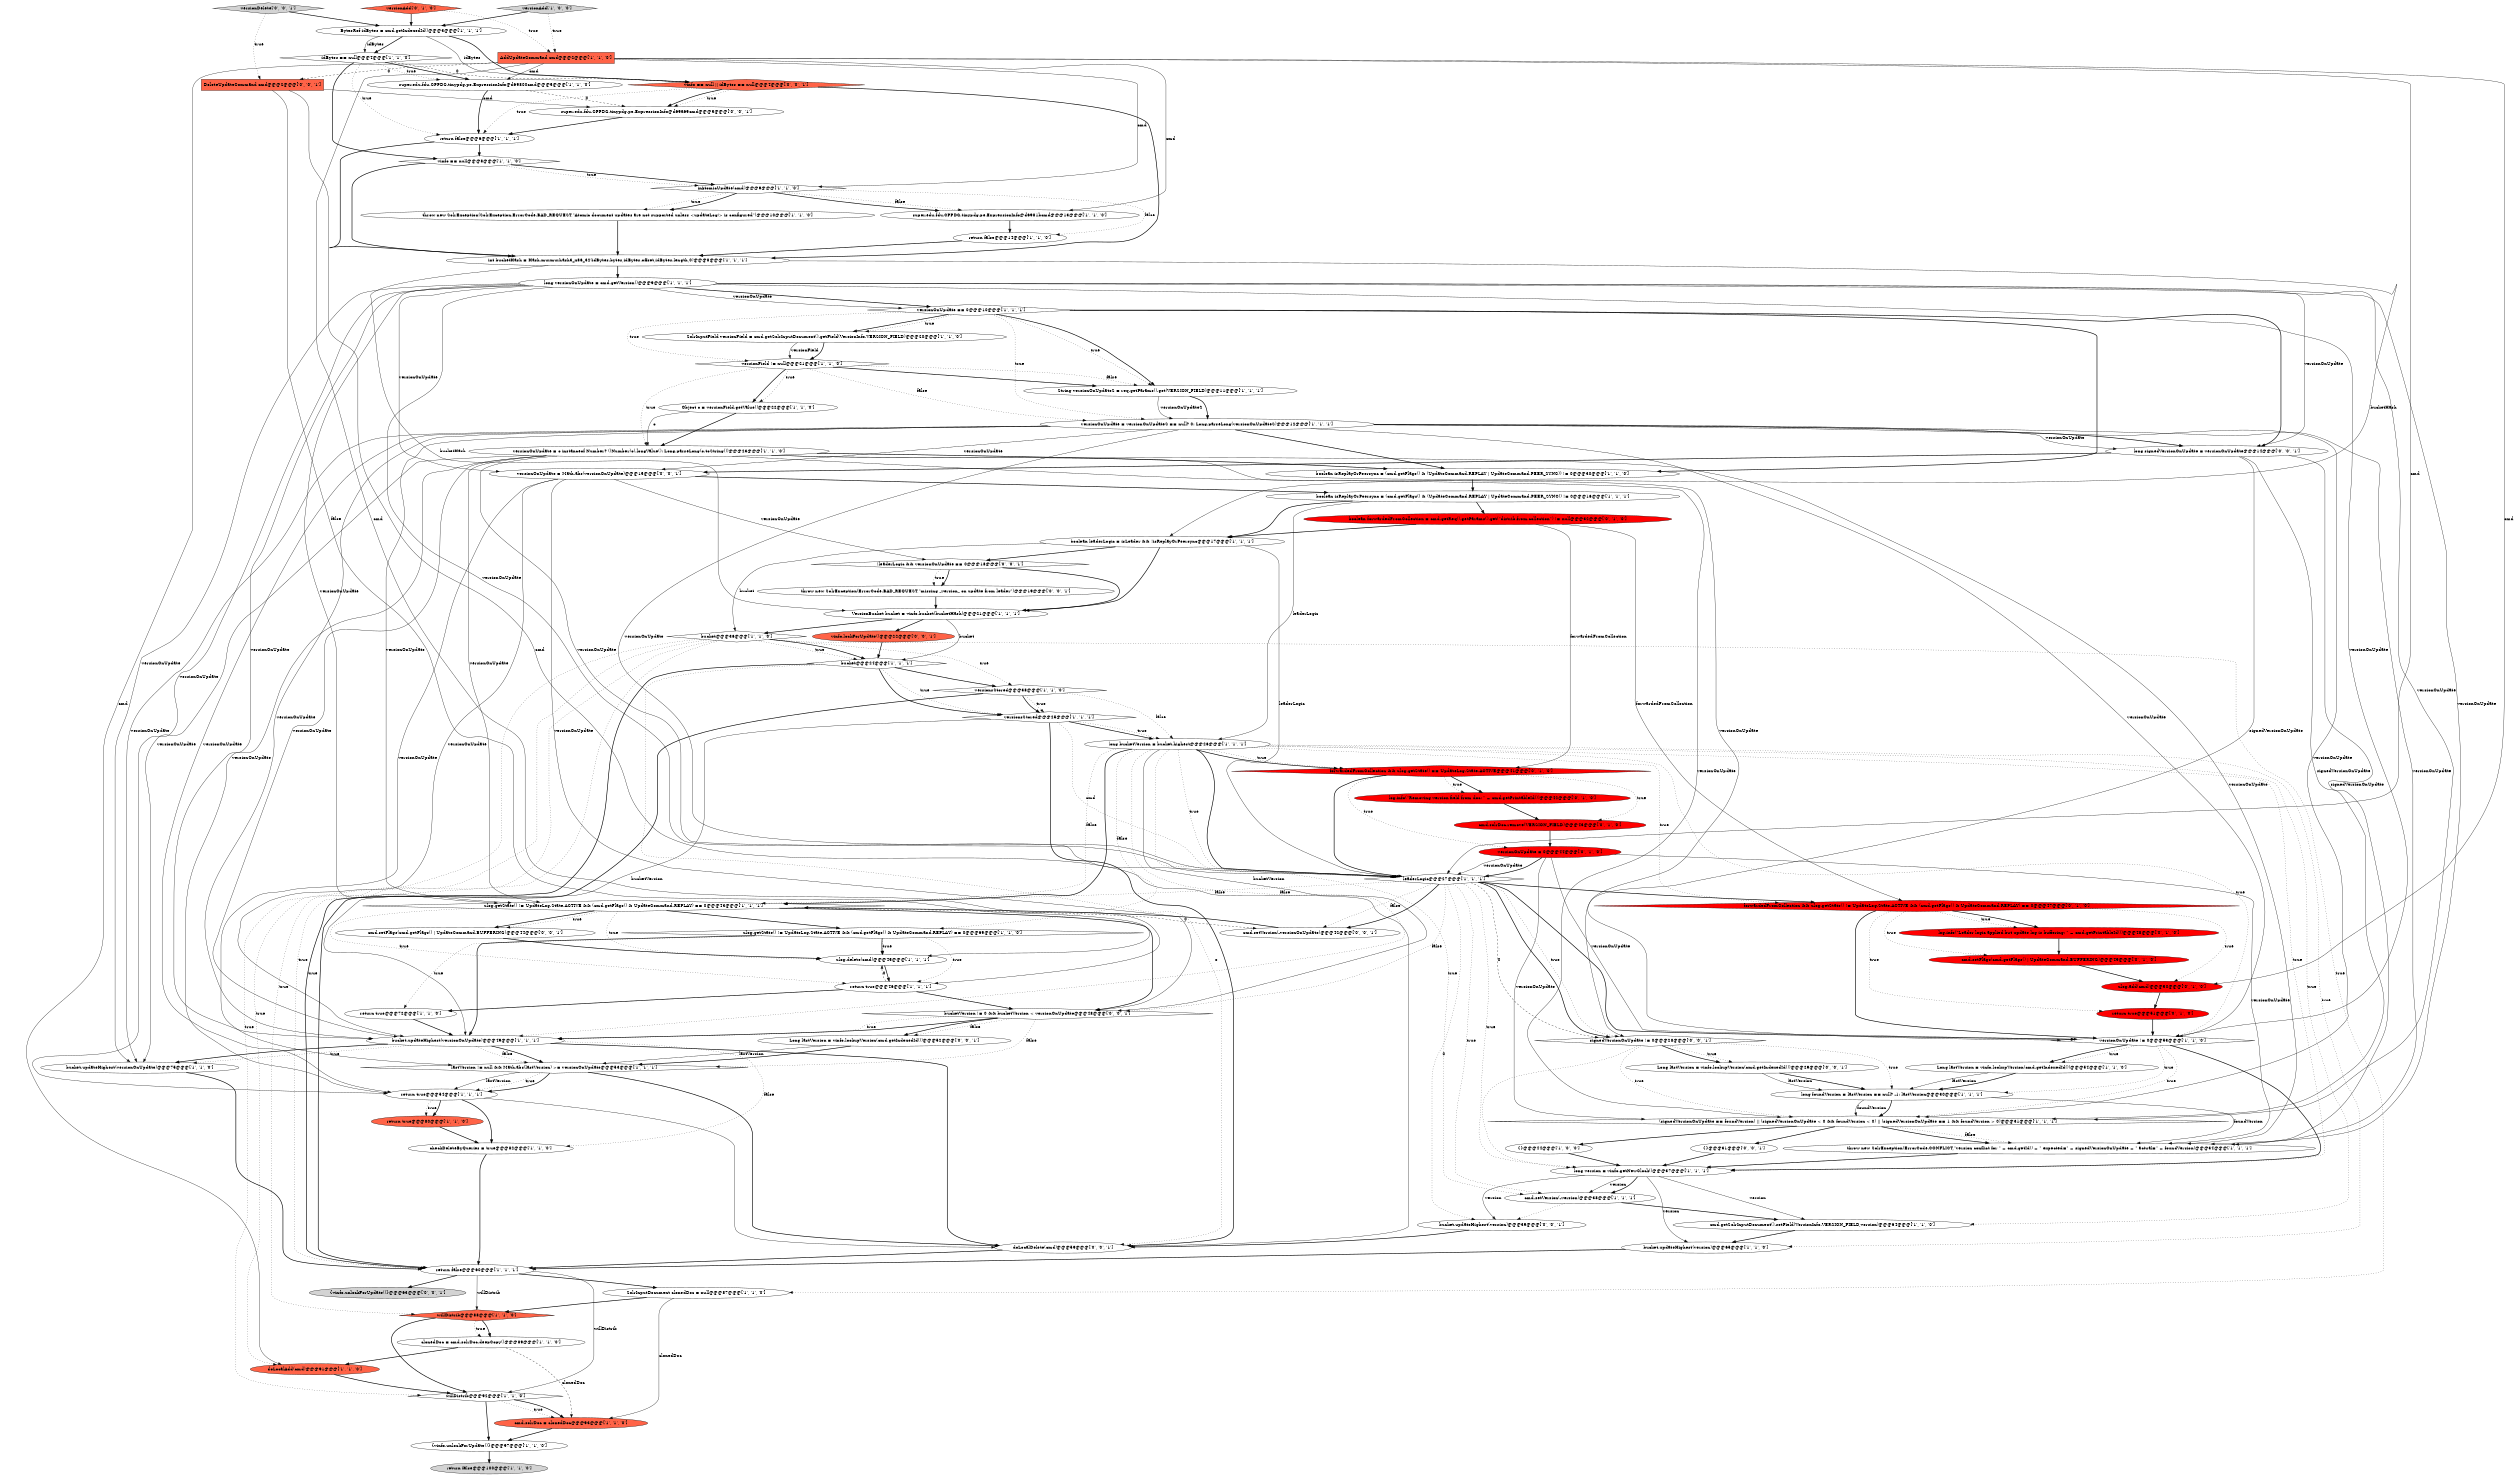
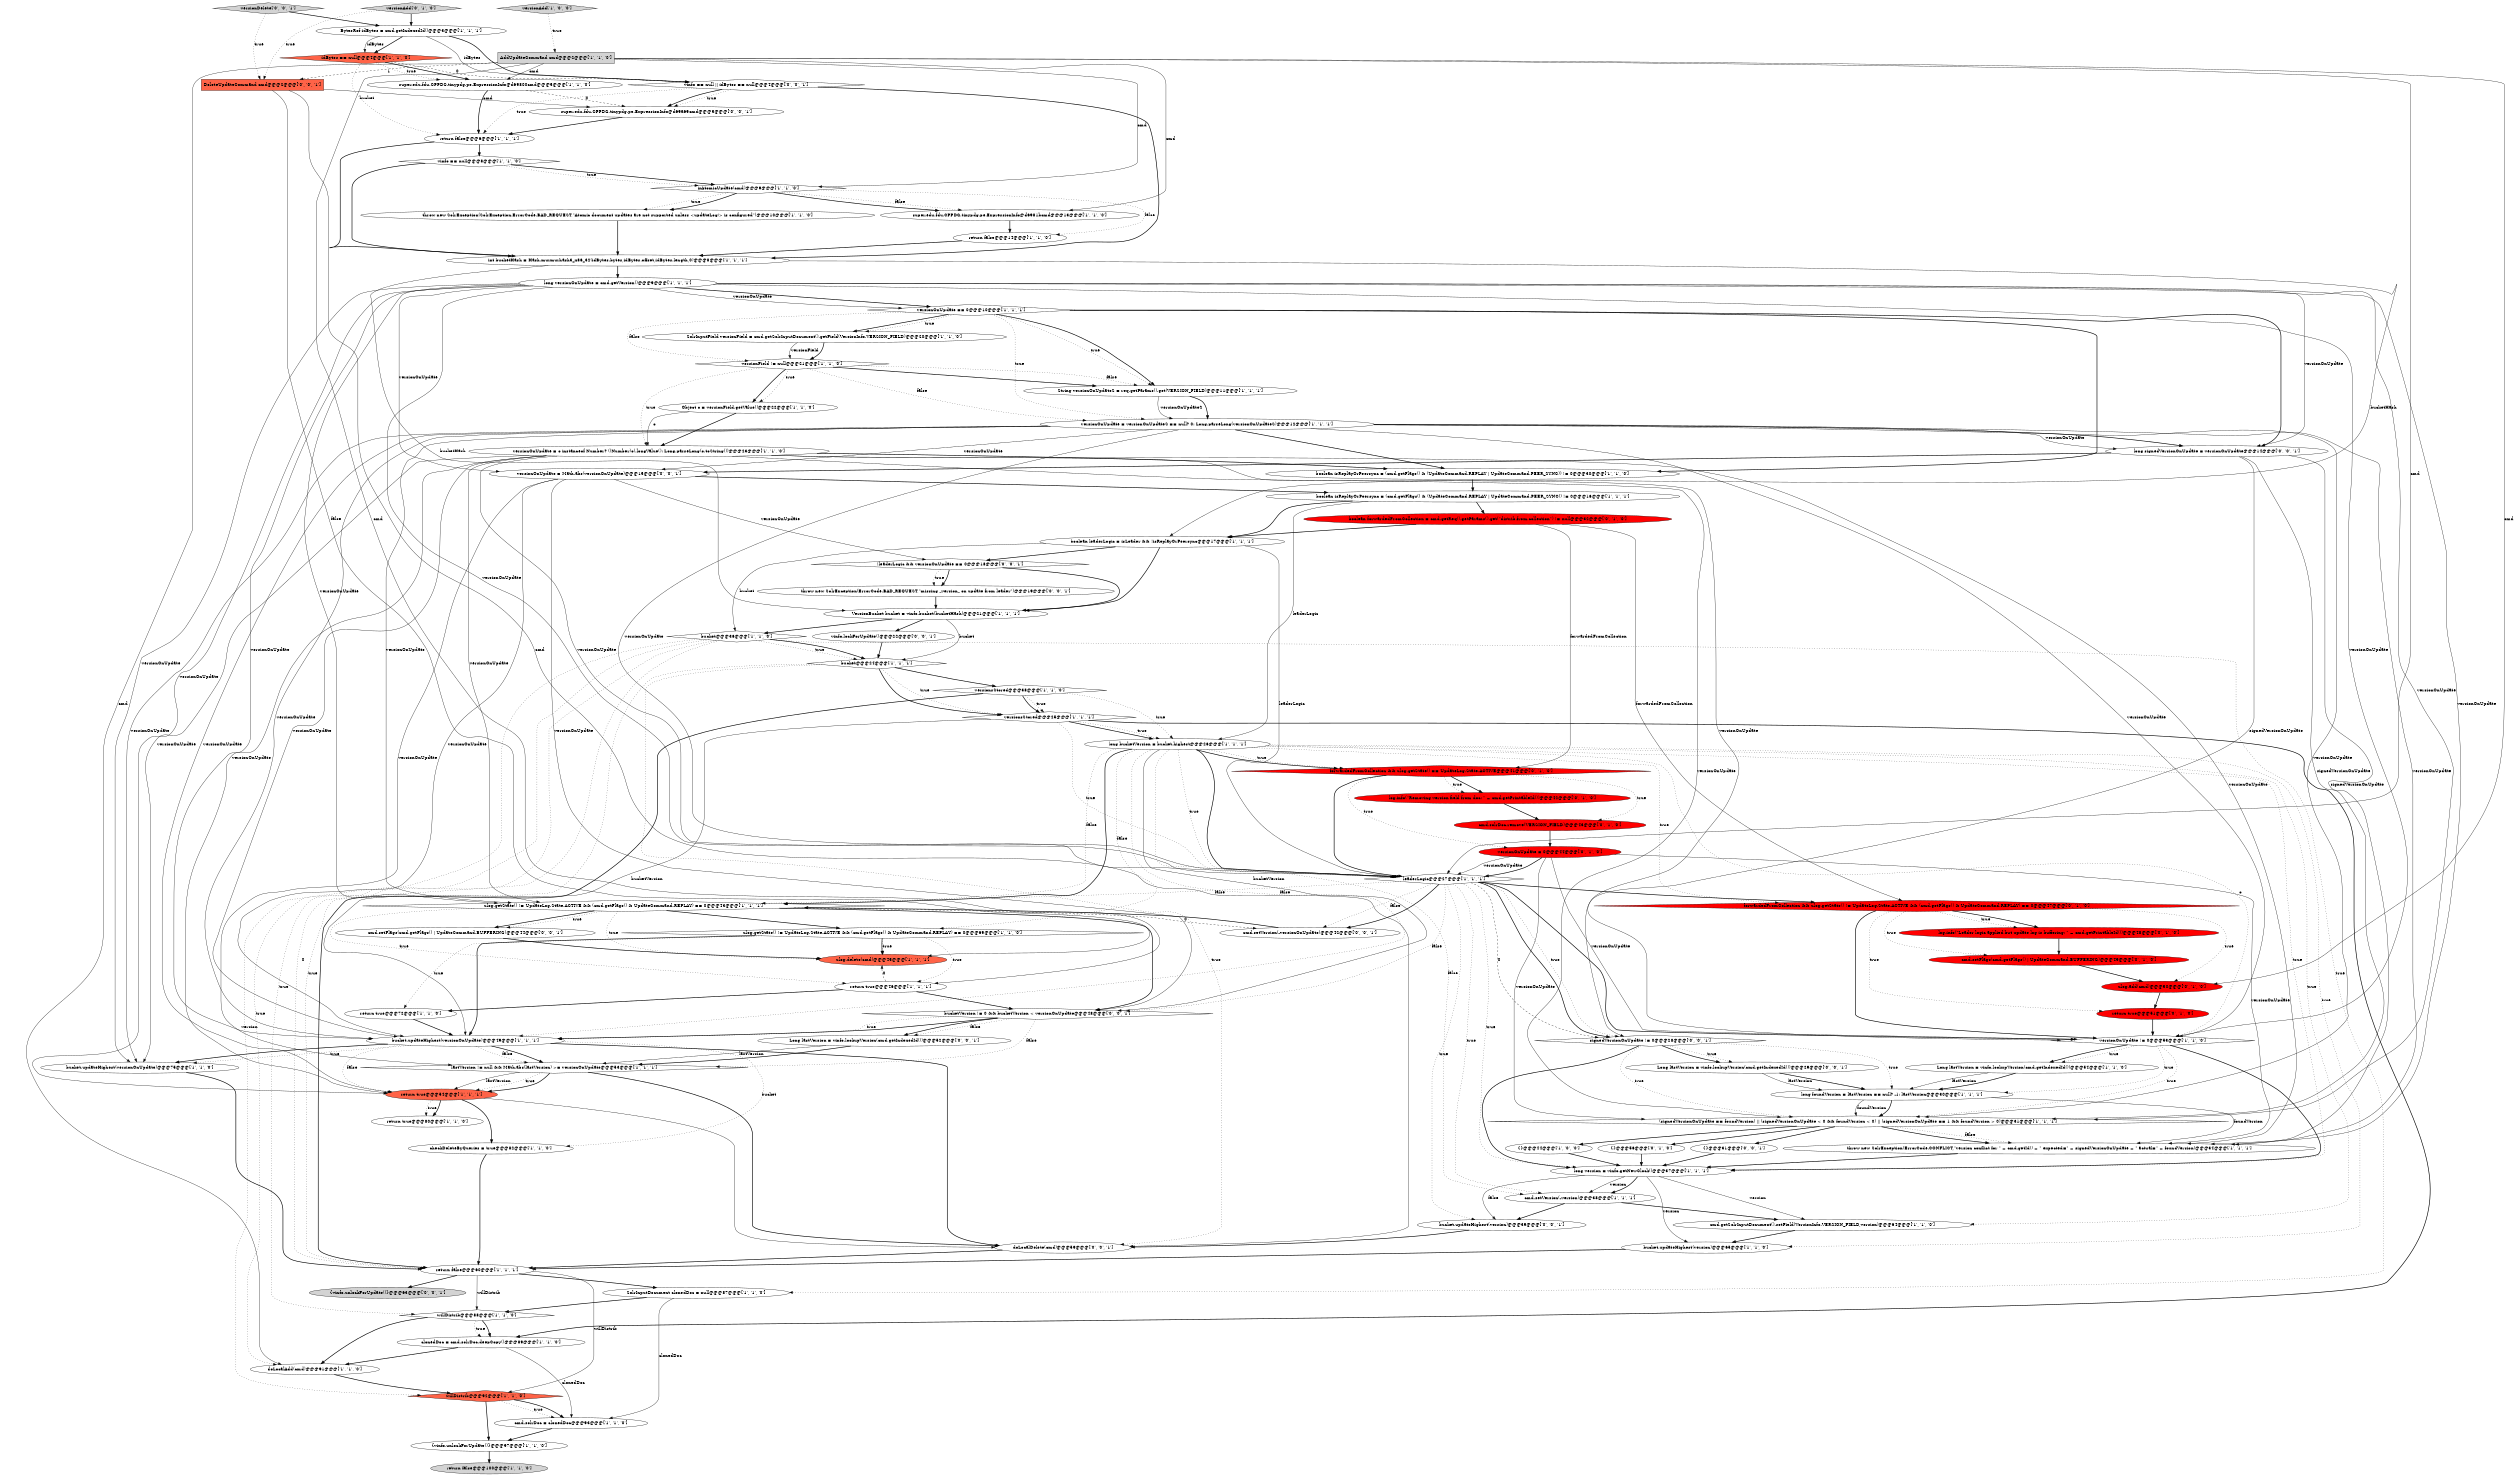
node "versionAdd['0', '1', '0']": fillcolor tomato -> lightgray
edge "versionAdd['1', '0', '0']" -> "BytesRef idBytes = cmd.getIndexedId()@@@3@@@['1', '1', '1']": removed
edge "versionAdd['0', '1', '0']" -> "AddUpdateCommand cmd@@@2@@@['1', '1', '0']": now "versionAdd['0', '1', '0']" -> "DeleteUpdateCommand cmd@@@2@@@['0', '0', '1']"
node "idBytes == null@@@4@@@['1', '1', '0']": fillcolor white -> tomato
node "AddUpdateCommand cmd@@@2@@@['1', '1', '0']": fillcolor tomato -> lightgray
edge "AddUpdateCommand cmd@@@2@@@['1', '1', '0']" -> "DeleteUpdateCommand cmd@@@2@@@['0', '0', '1']": label "0" -> "1"
node "vinfo == null || idBytes == null@@@4@@@['0', '0', '1']": fillcolor tomato -> white
edge "idBytes == null@@@4@@@['1', '1', '0']" -> "return false@@@6@@@['1', '1', '1']": label "true" -> "bucket"
edge "idBytes == null@@@4@@@['1', '1', '0']" -> "vinfo == null@@@8@@@['1', '1', '0']": removed
edge "versionOnUpdate == 0@@@10@@@['1', '1', '1']" -> "versionField != null@@@21@@@['1', '1', '0']": label "true" -> "false"
node "vinfo.lockForUpdate()@@@22@@@['0', '0', '1']": fillcolor tomato -> white
edge "bucket@@@36@@@['1', '1', '0']" -> "versionsStored@@@38@@@['1', '1', '0']": removed, label "true"
edge "versionsStored@@@38@@@['1', '1', '0']" -> "long bucketVersion = bucket.highest@@@26@@@['1', '1', '1']": label "false" -> "true"
edge "versionsStored@@@25@@@['1', '1', '1']" -> "leaderLogic@@@27@@@['1', '1', '1']": label "cmd" -> "true"
edge "long bucketVersion = bucket.highest@@@26@@@['1', '1', '1']" -> "versionOnUpdate != 0@@@53@@@['1', '1', '0']": label "true" -> "o"
edge "bucket@@@24@@@['1', '1', '1']" -> "return false@@@60@@@['1', '1', '1']": style bold -> dotted
edge "bucket@@@36@@@['1', '1', '0']" -> "return false@@@60@@@['1', '1', '1']": label "true" -> "0"
node "ulog.delete(cmd)@@@45@@@['1', '1', '1']": fillcolor white -> tomato
edge "bucket@@@24@@@['1', '1', '1']" -> "doLocalDelete(cmd)@@@59@@@['0', '0', '1']": label "o" -> "true"
edge "ulog.delete(cmd)@@@45@@@['1', '1', '1']" -> "return true@@@46@@@['1', '1', '1']": removed
edge "versionsStored@@@25@@@['1', '1', '1']" -> "doLocalDelete(cmd)@@@59@@@['0', '0', '1']": now "versionsStored@@@25@@@['1', '1', '1']" -> "clonedDoc = cmd.solrDoc.deepCopy()@@@89@@@['1', '1', '0']"
edge "long bucketVersion = bucket.highest@@@26@@@['1', '1', '1']" -> "cmd.setVersion(-version)@@@38@@@['1', '1', '1']": label "true" -> "false"
edge "bucket@@@36@@@['1', '1', '0']" -> "willDistrib@@@92@@@['1', '1', '0']": label "true" -> "version"
edge "leaderLogic@@@27@@@['1', '1', '1']" -> "bucket.updateHighest(version)@@@39@@@['0', '0', '1']": label "0" -> "true"
edge "bucket.updateHighest(versionOnUpdate)@@@49@@@['1', '1', '1']" -> "return true@@@54@@@['1', '1', '1']": added, label "false"
edge "signedVersionOnUpdate != 0@@@28@@@['0', '0', '1']" -> "long version = vinfo.getNewClock()@@@37@@@['1', '1', '1']": style dotted -> bold
node "return true@@@54@@@['1', '1', '1']": fillcolor white -> tomato
edge "bucket.updateHighest(versionOnUpdate)@@@49@@@['1', '1', '1']" -> "checkDeleteByQueries = true@@@82@@@['1', '1', '0']": label "false" -> "bucket"
node "return true@@@80@@@['1', '1', '0']": fillcolor tomato -> white
edge "return true@@@80@@@['1', '1', '0']" -> "checkDeleteByQueries = true@@@82@@@['1', '1', '0']": removed
node "{}@@@56@@@['0', '1', '0']": added
edge "long version = vinfo.getNewClock()@@@37@@@['1', '1', '1']" -> "bucket.updateHighest(version)@@@39@@@['0', '0', '1']": label "version" -> "false"
edge "cmd.setVersion(-version)@@@38@@@['1', '1', '1']" -> "bucket.updateHighest(version)@@@39@@@['0', '0', '1']": style dotted -> bold
node "willDistrib@@@88@@@['1', '1', '0']": fillcolor tomato -> white
edge "willDistrib@@@88@@@['1', '1', '0']" -> "willDistrib@@@92@@@['1', '1', '0']": now "willDistrib@@@88@@@['1', '1', '0']" -> "doLocalAdd(cmd)@@@91@@@['1', '1', '0']"
node "doLocalAdd(cmd)@@@91@@@['1', '1', '0']": fillcolor tomato -> white
edge "clonedDoc = cmd.solrDoc.deepCopy()@@@89@@@['1', '1', '0']" -> "cmd.solrDoc = clonedDoc@@@93@@@['1', '1', '0']": style dashed -> solid
node "willDistrib@@@92@@@['1', '1', '0']": fillcolor white -> tomato
node "cmd.solrDoc = clonedDoc@@@93@@@['1', '1', '0']": fillcolor tomato -> white
